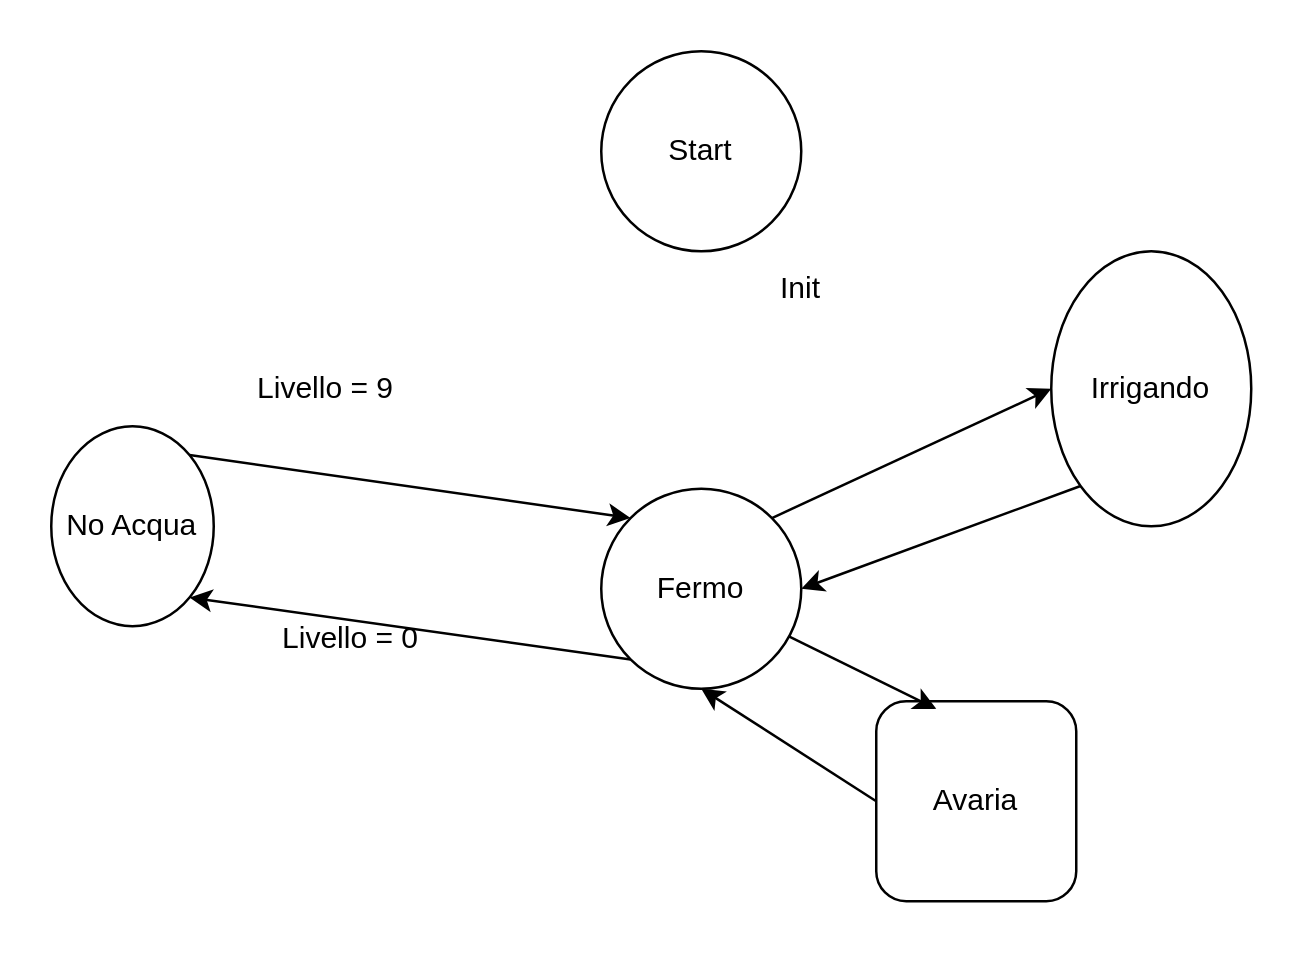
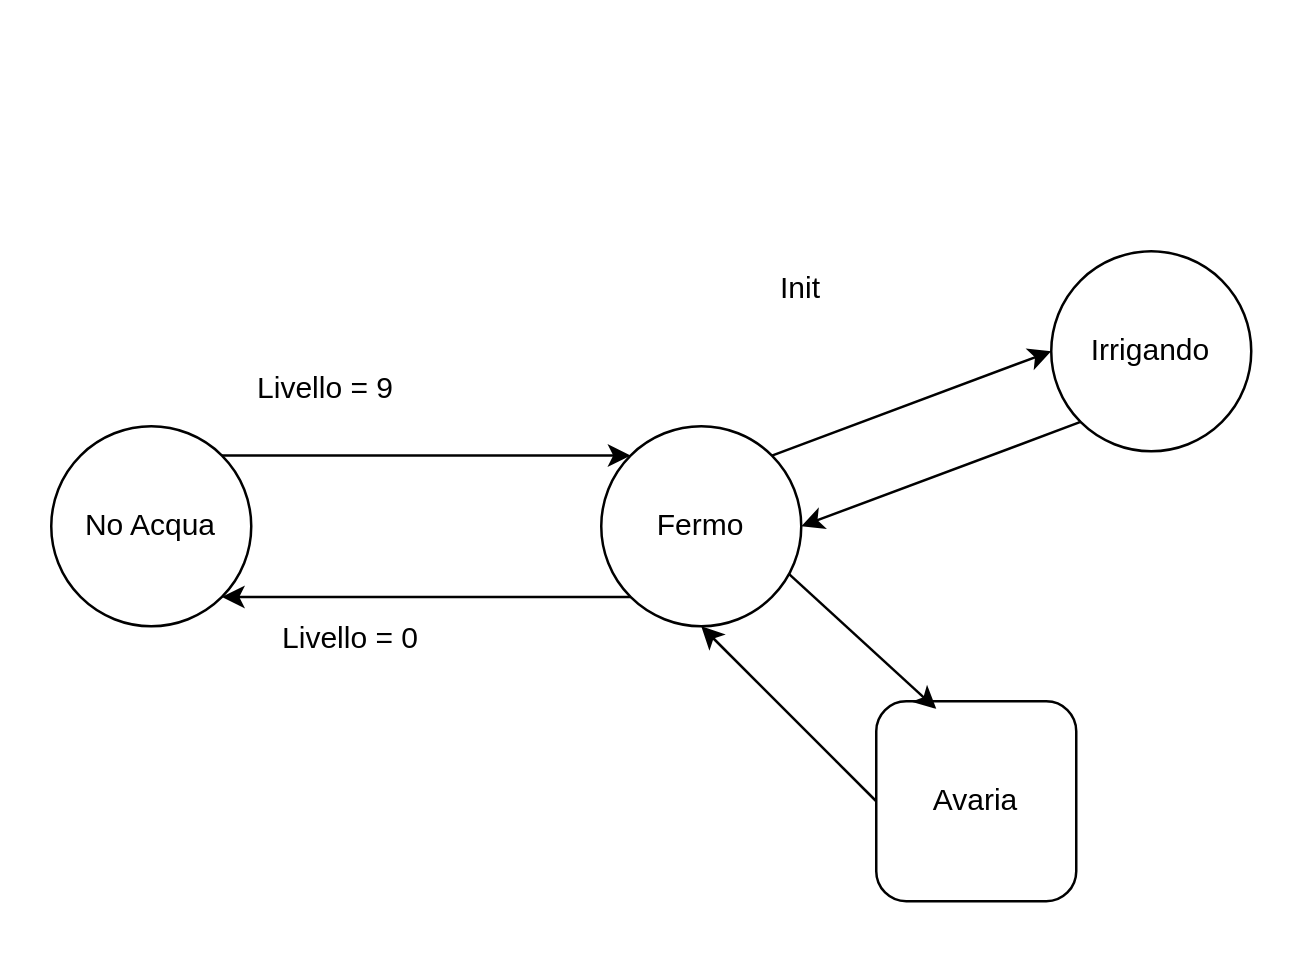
node "Start": removed
node "Irrigando": size 200x275 -> 200x200
node "No Acqua": size 163x200 -> 200x200
node "Fermo": moved (701, 589) -> (701, 526)
